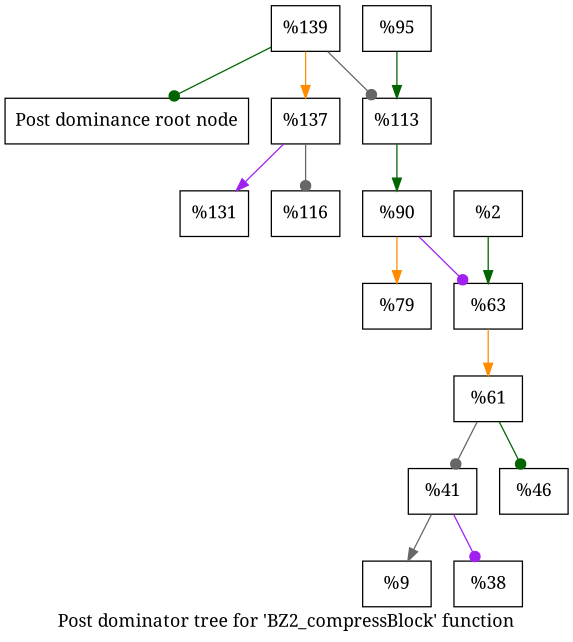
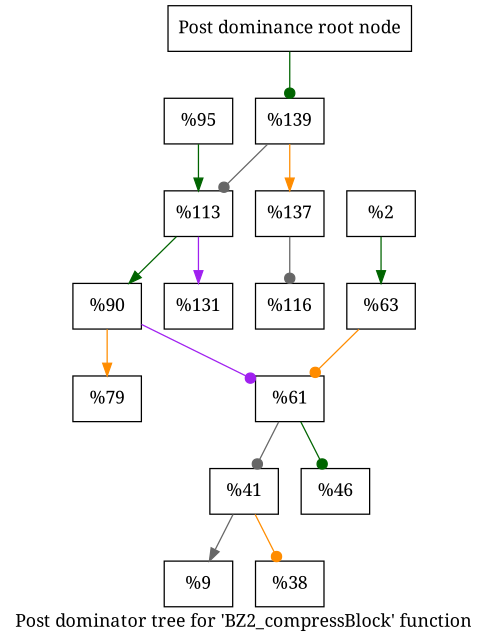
edge "%139" -> "Post dominance root node": reversed
edge "%137" -> "%131": now "%113" -> "%131"
edge "%90" -> "%63": now "%90" -> "%61"
edge "%63" -> "%61": arrowhead normal -> dot
edge "%41" -> "%38": color purple -> darkorange
